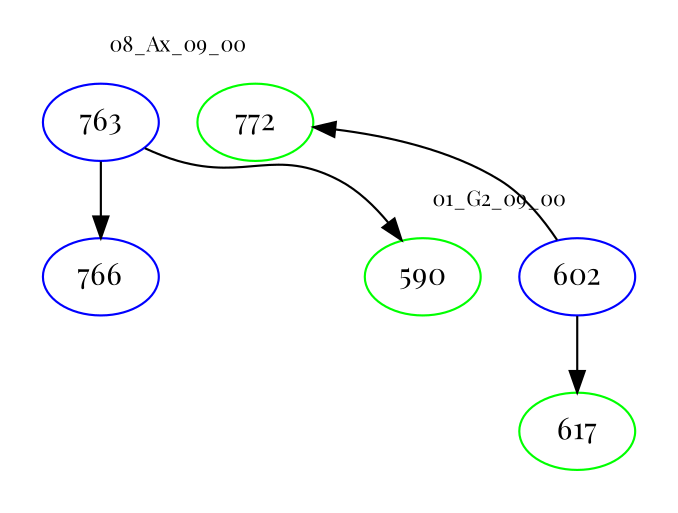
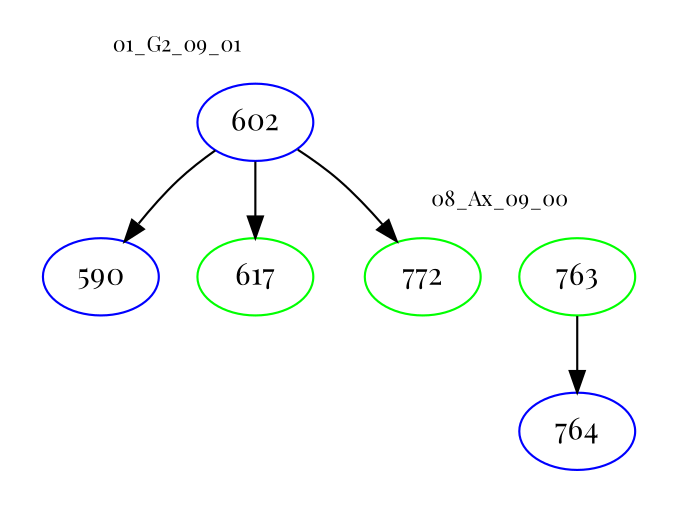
node "763": color blue -> green
edge "763" -> "590": now "602" -> "590"
cluster "01_G2_09_00": label "01_G2_09_00" -> "01_G2_09_01"
node "766": label "766" -> "764"
node "590": color green -> blue
